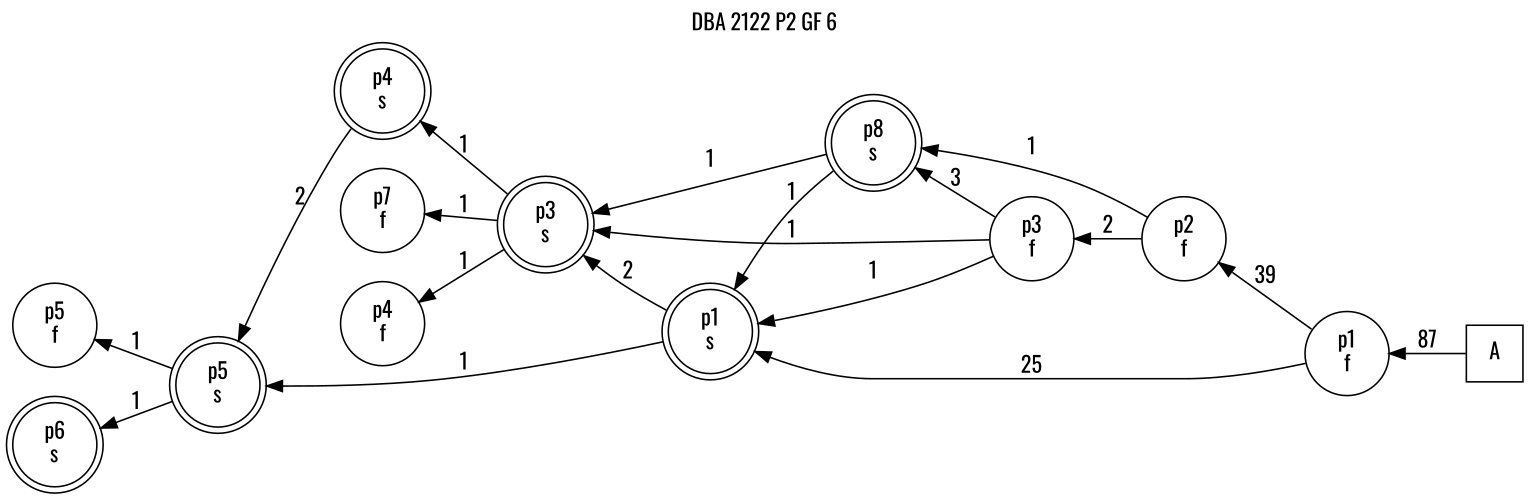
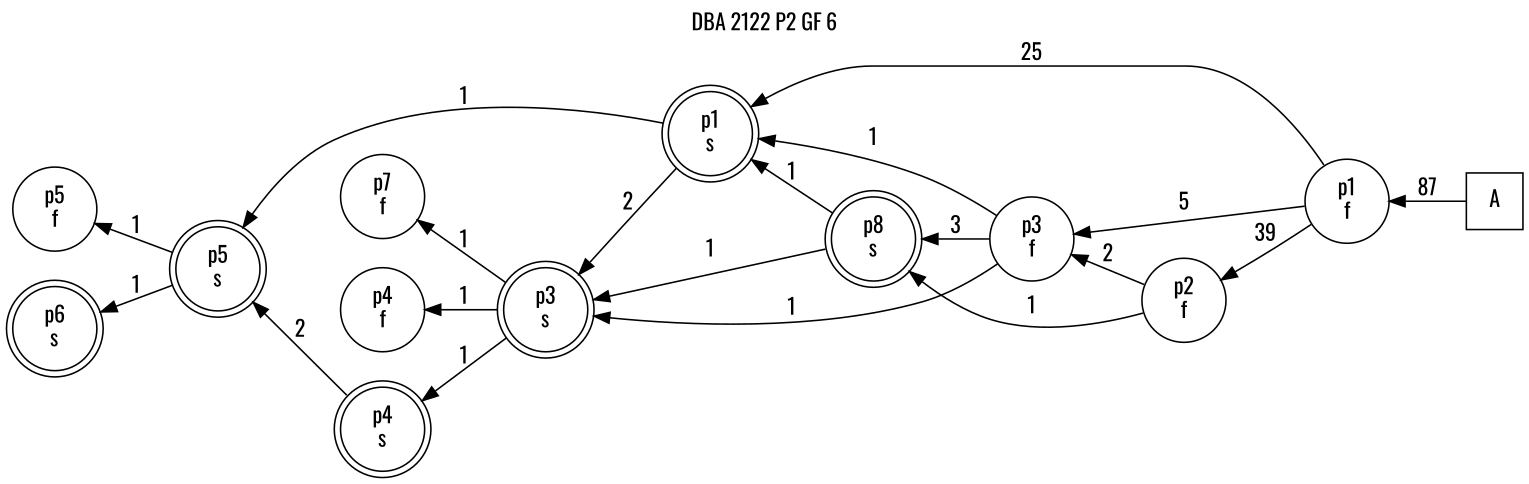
edge "p1 f" -> "p3 f": added, label "5"
